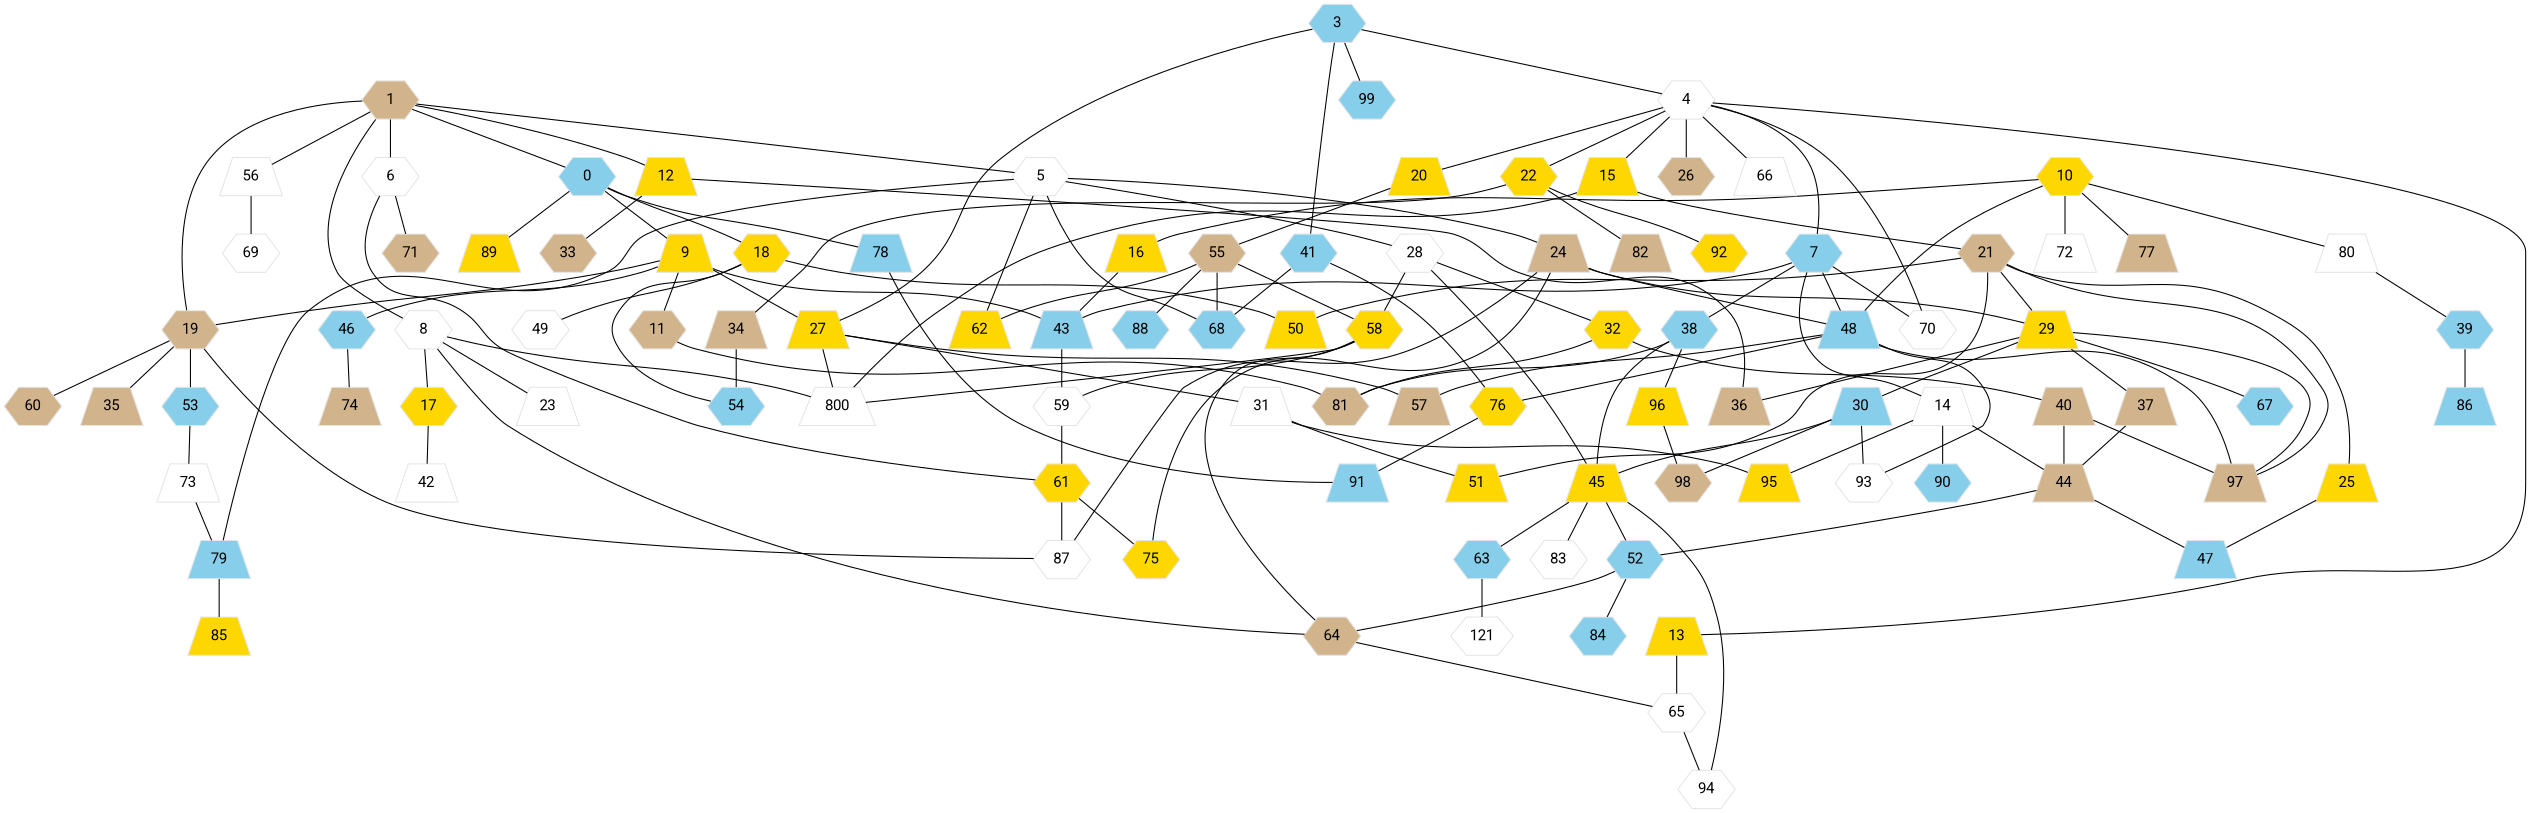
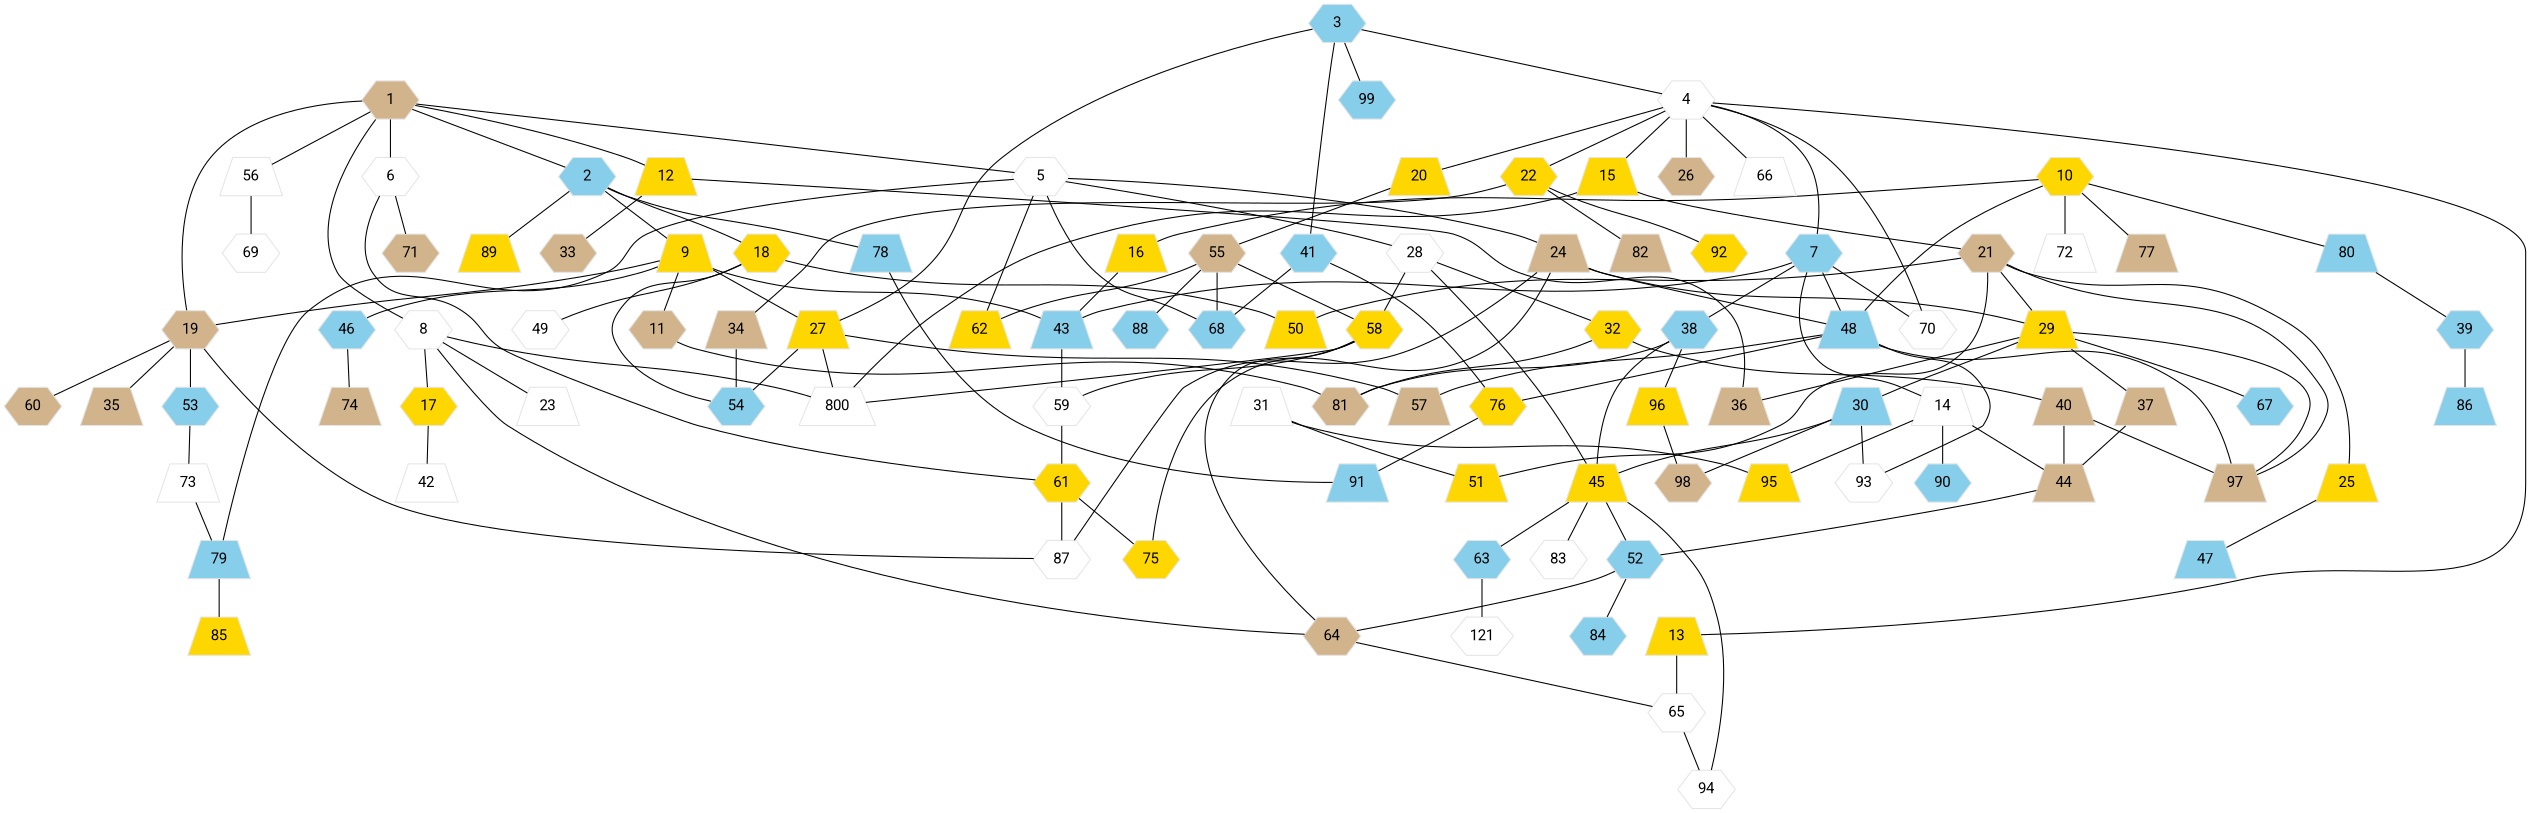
node "0": label "0" -> "2"
node "80": fillcolor white -> skyblue
edge "27" -- "31": now "27" -- "54"
edge "44" -- "47": removed
